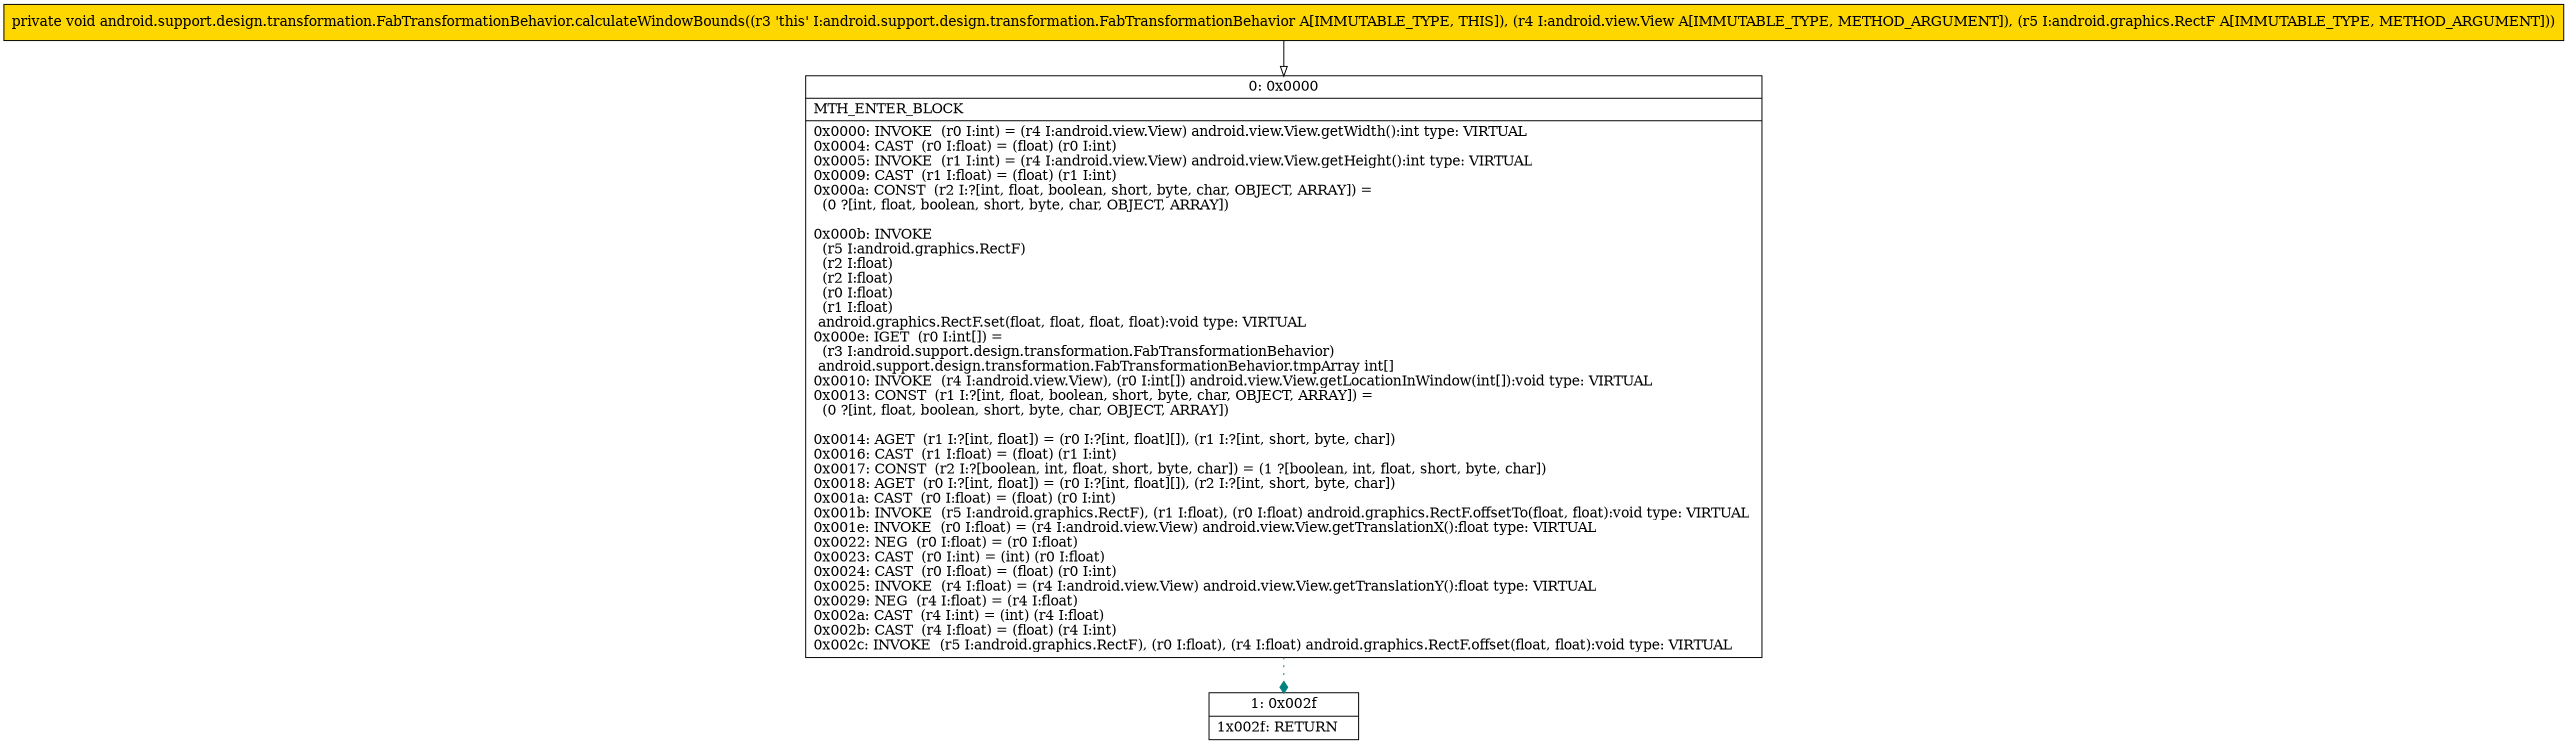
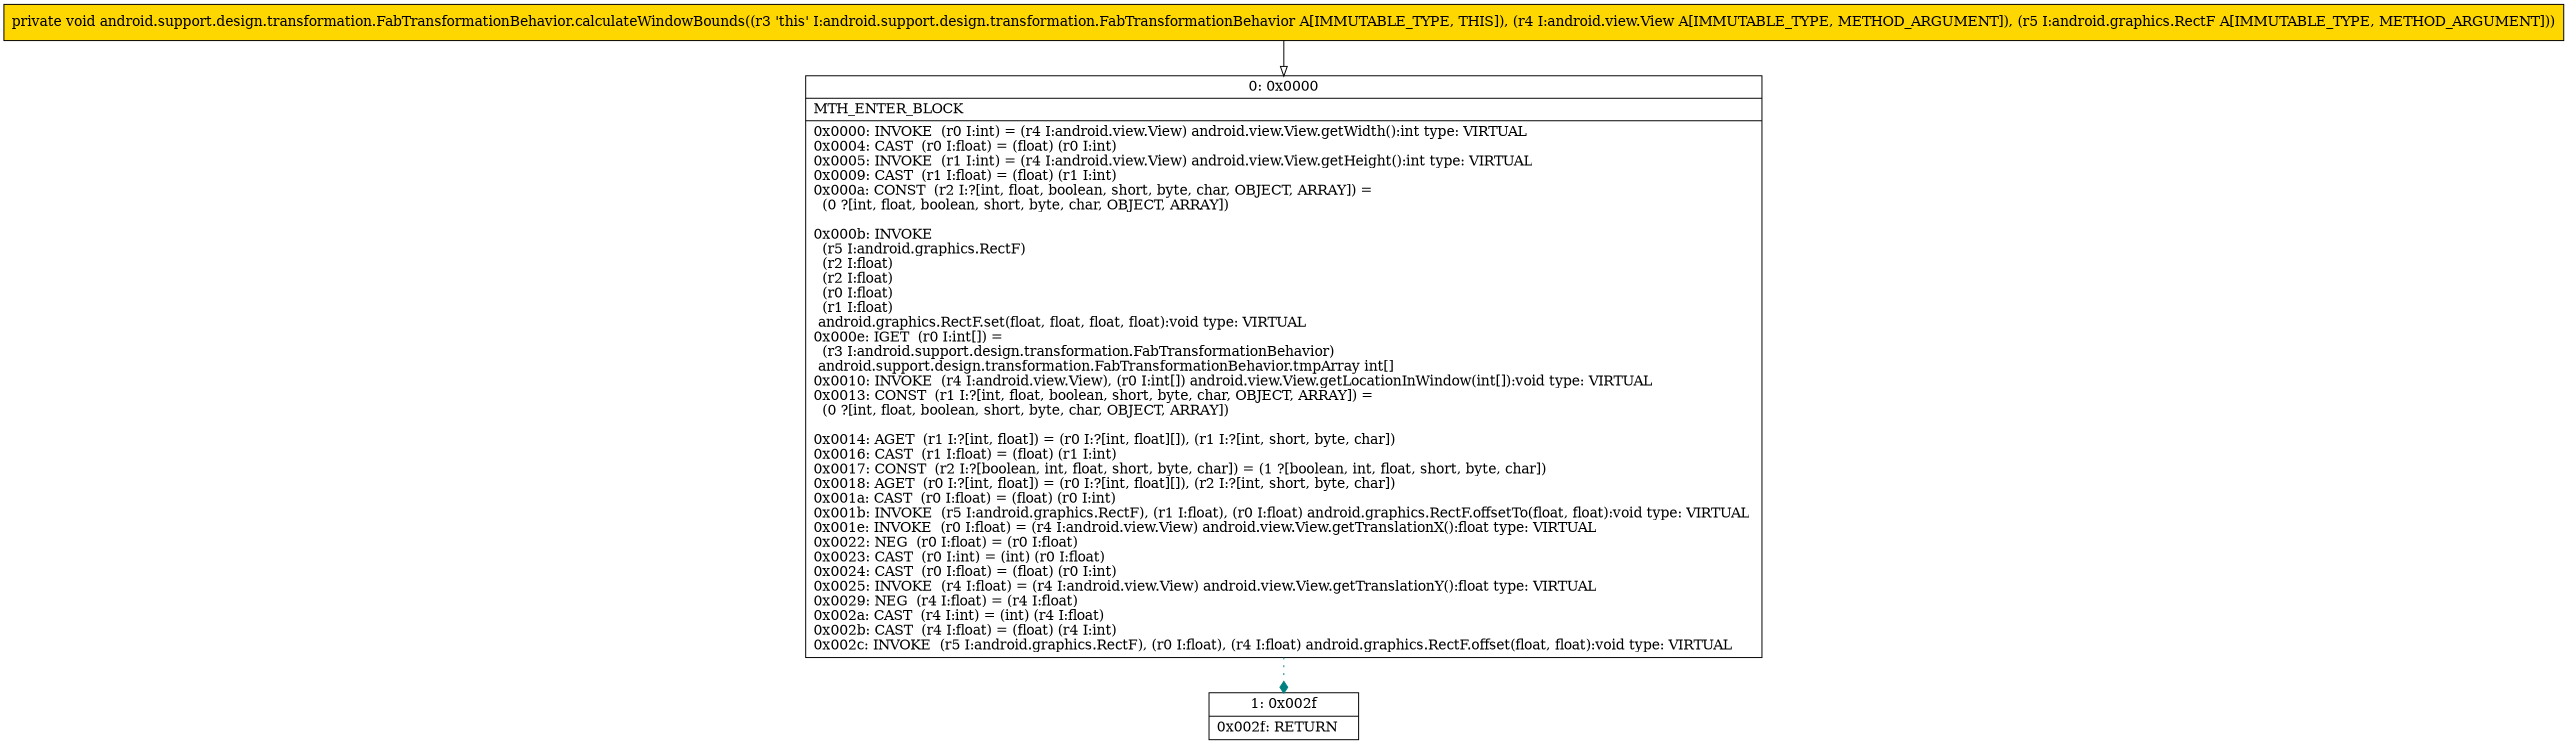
node "1: 0x002f": text "1x002f: RETURN" -> "0x002f: RETURN"
